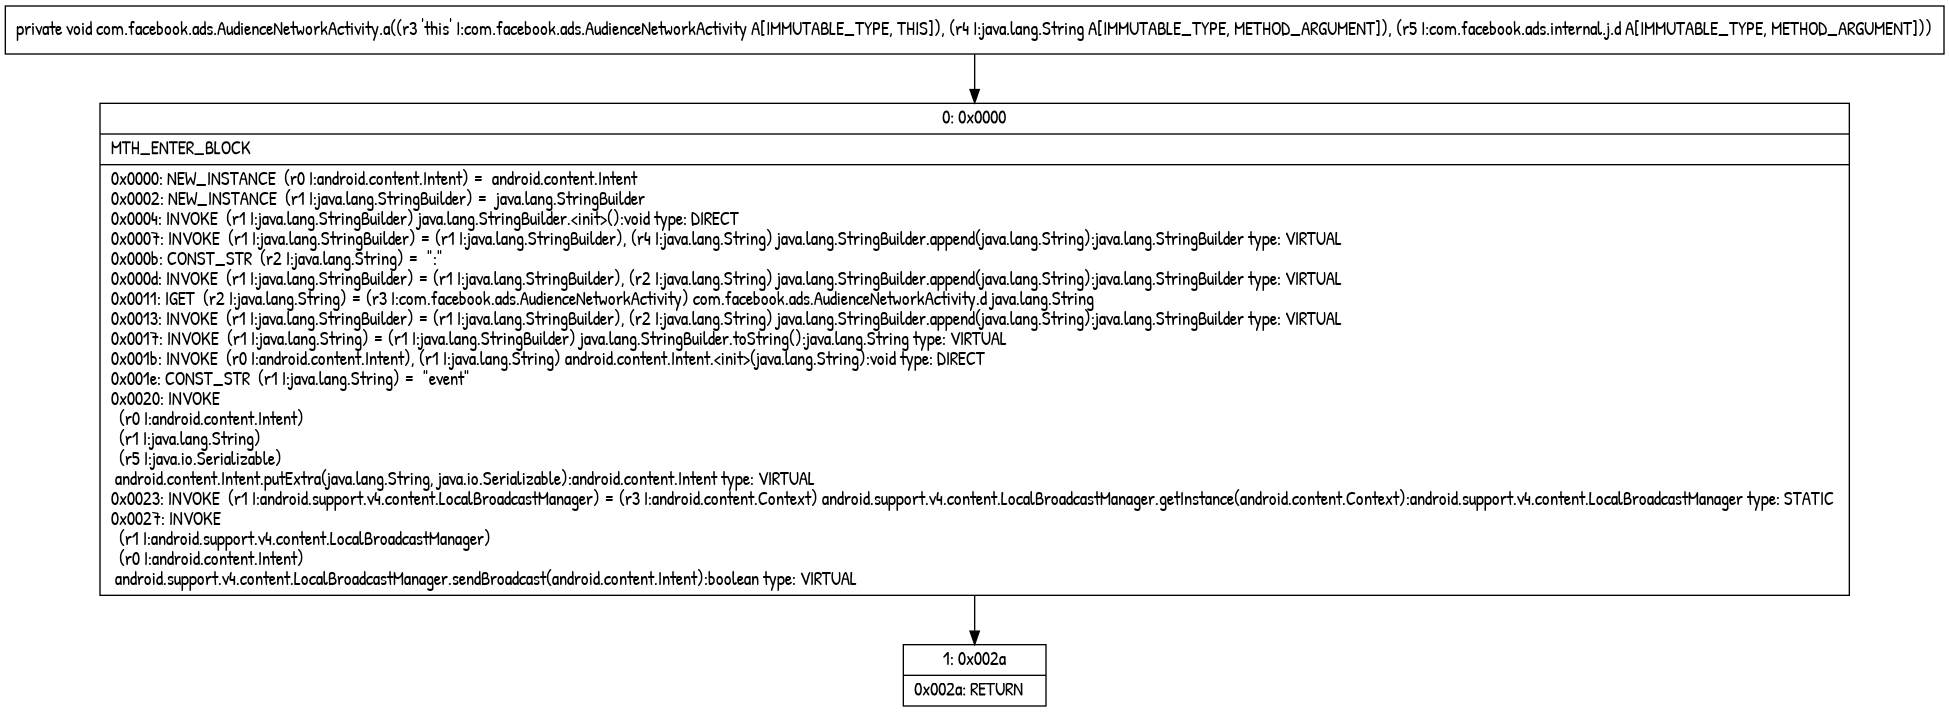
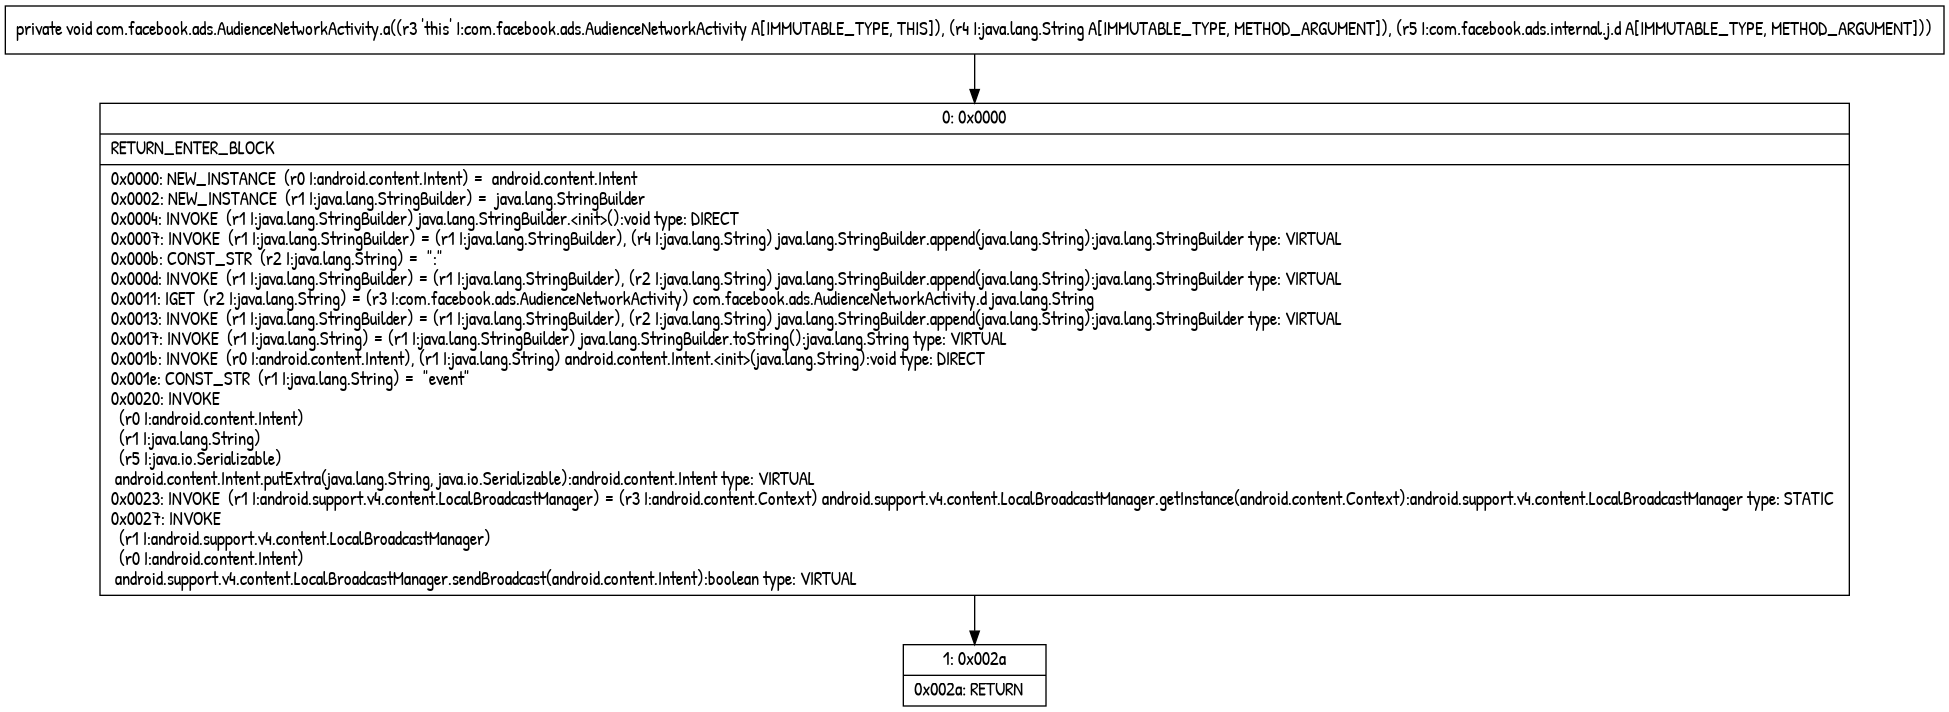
node "0: 0x0000": text "MTH_ENTER_BLOCK" -> "RETURN_ENTER_BLOCK"
